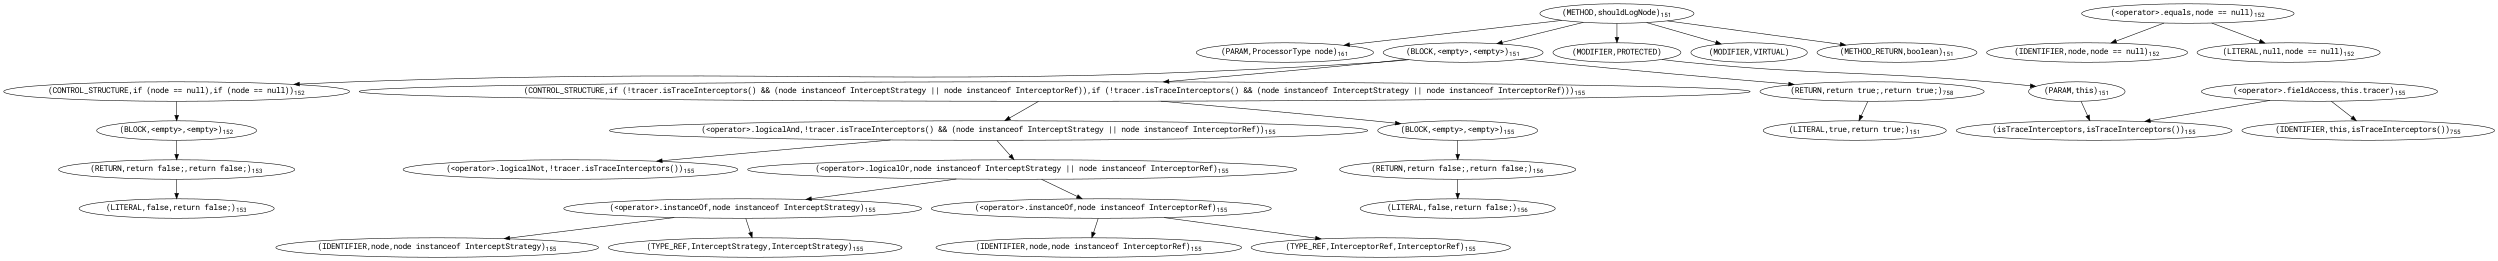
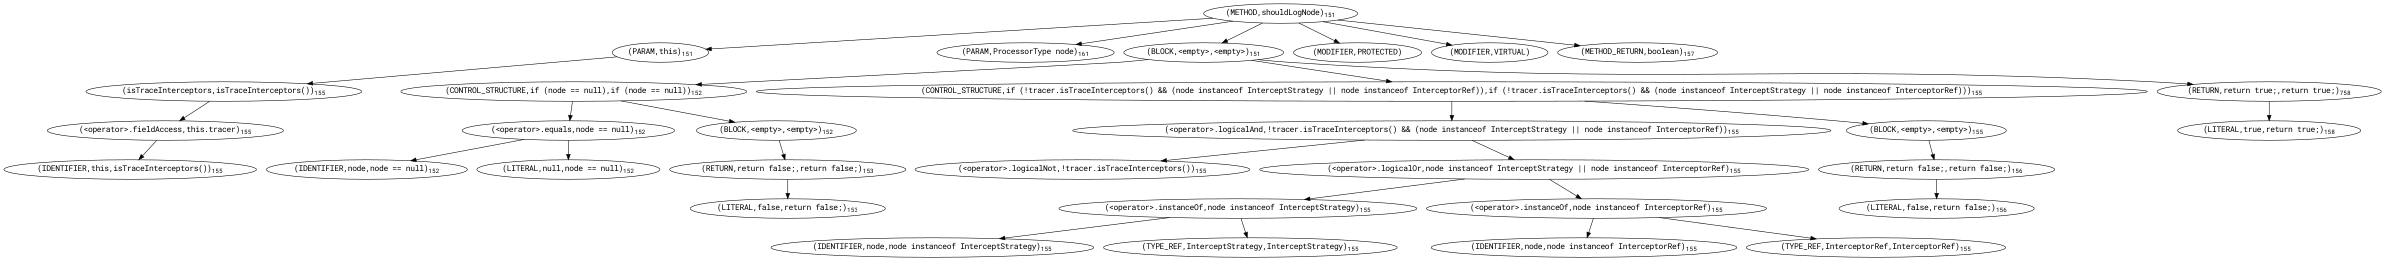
node "(METHOD_RETURN,boolean)": text "151" -> "157"
edge "(MODIFIER,PROTECTED)" -> "(PARAM,this)": now "(METHOD,shouldLogNode)" -> "(PARAM,this)"
edge "(CONTROL_STRUCTURE,if (node == null),if (node == null))" -> "(<operator>.equals,node == null)": added
edge "(<operator>.fieldAccess,this.tracer)" -> "(isTraceInterceptors,isTraceInterceptors())": reversed
node "(LITERAL,true,return true;)": text "151" -> "158"
node "(IDENTIFIER,this,isTraceInterceptors())": text "755" -> "155"
